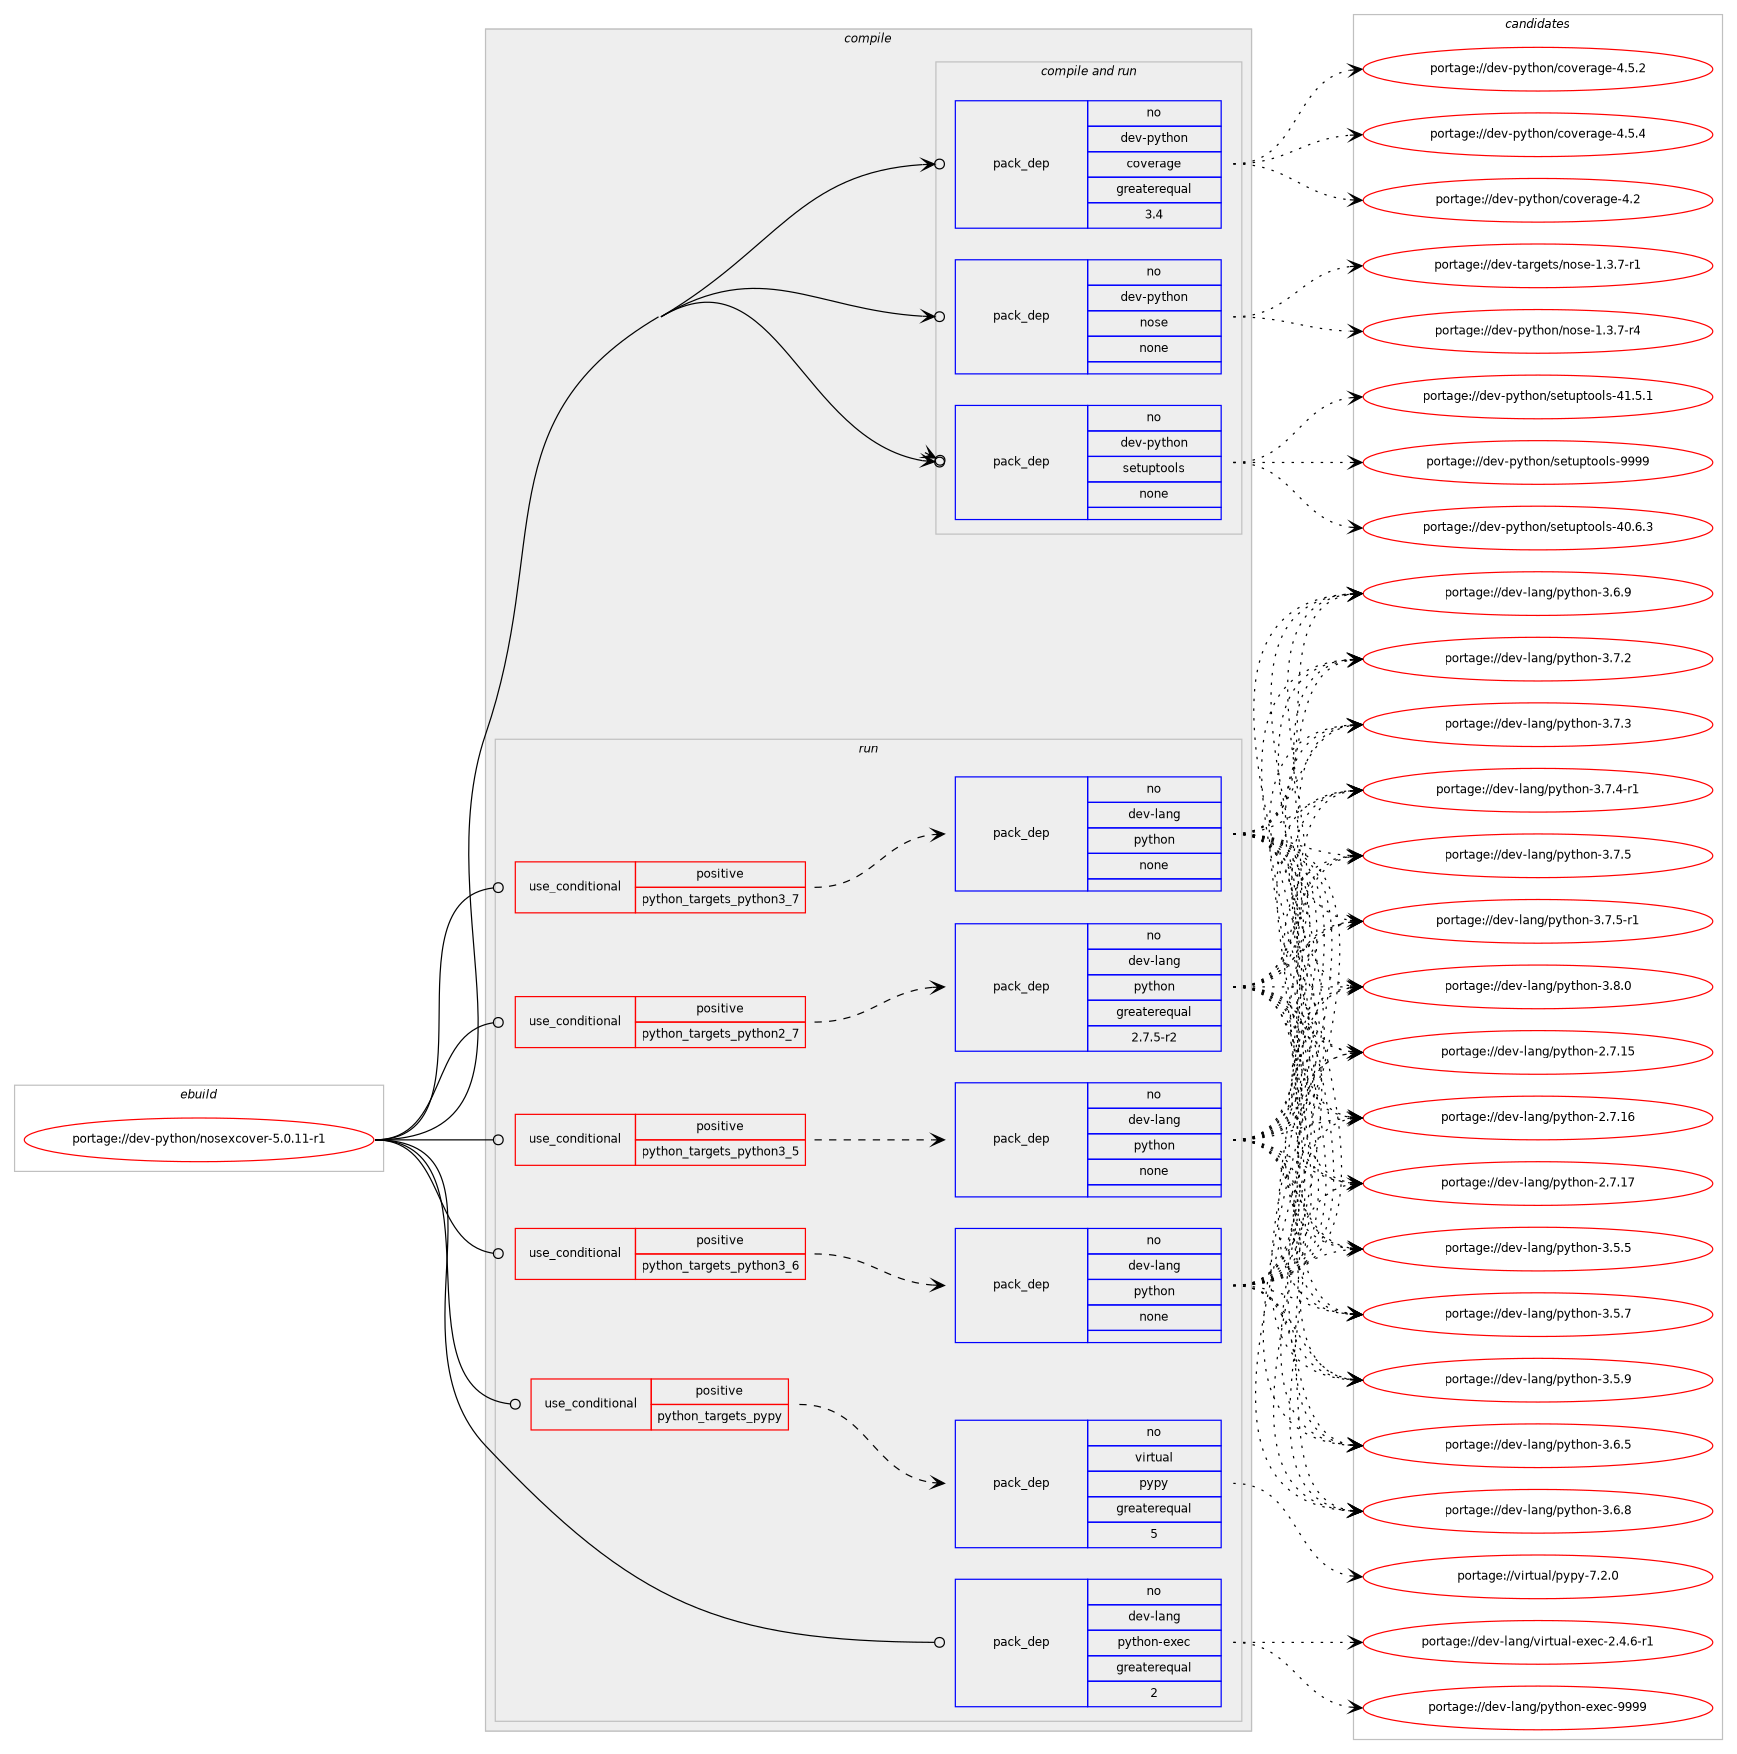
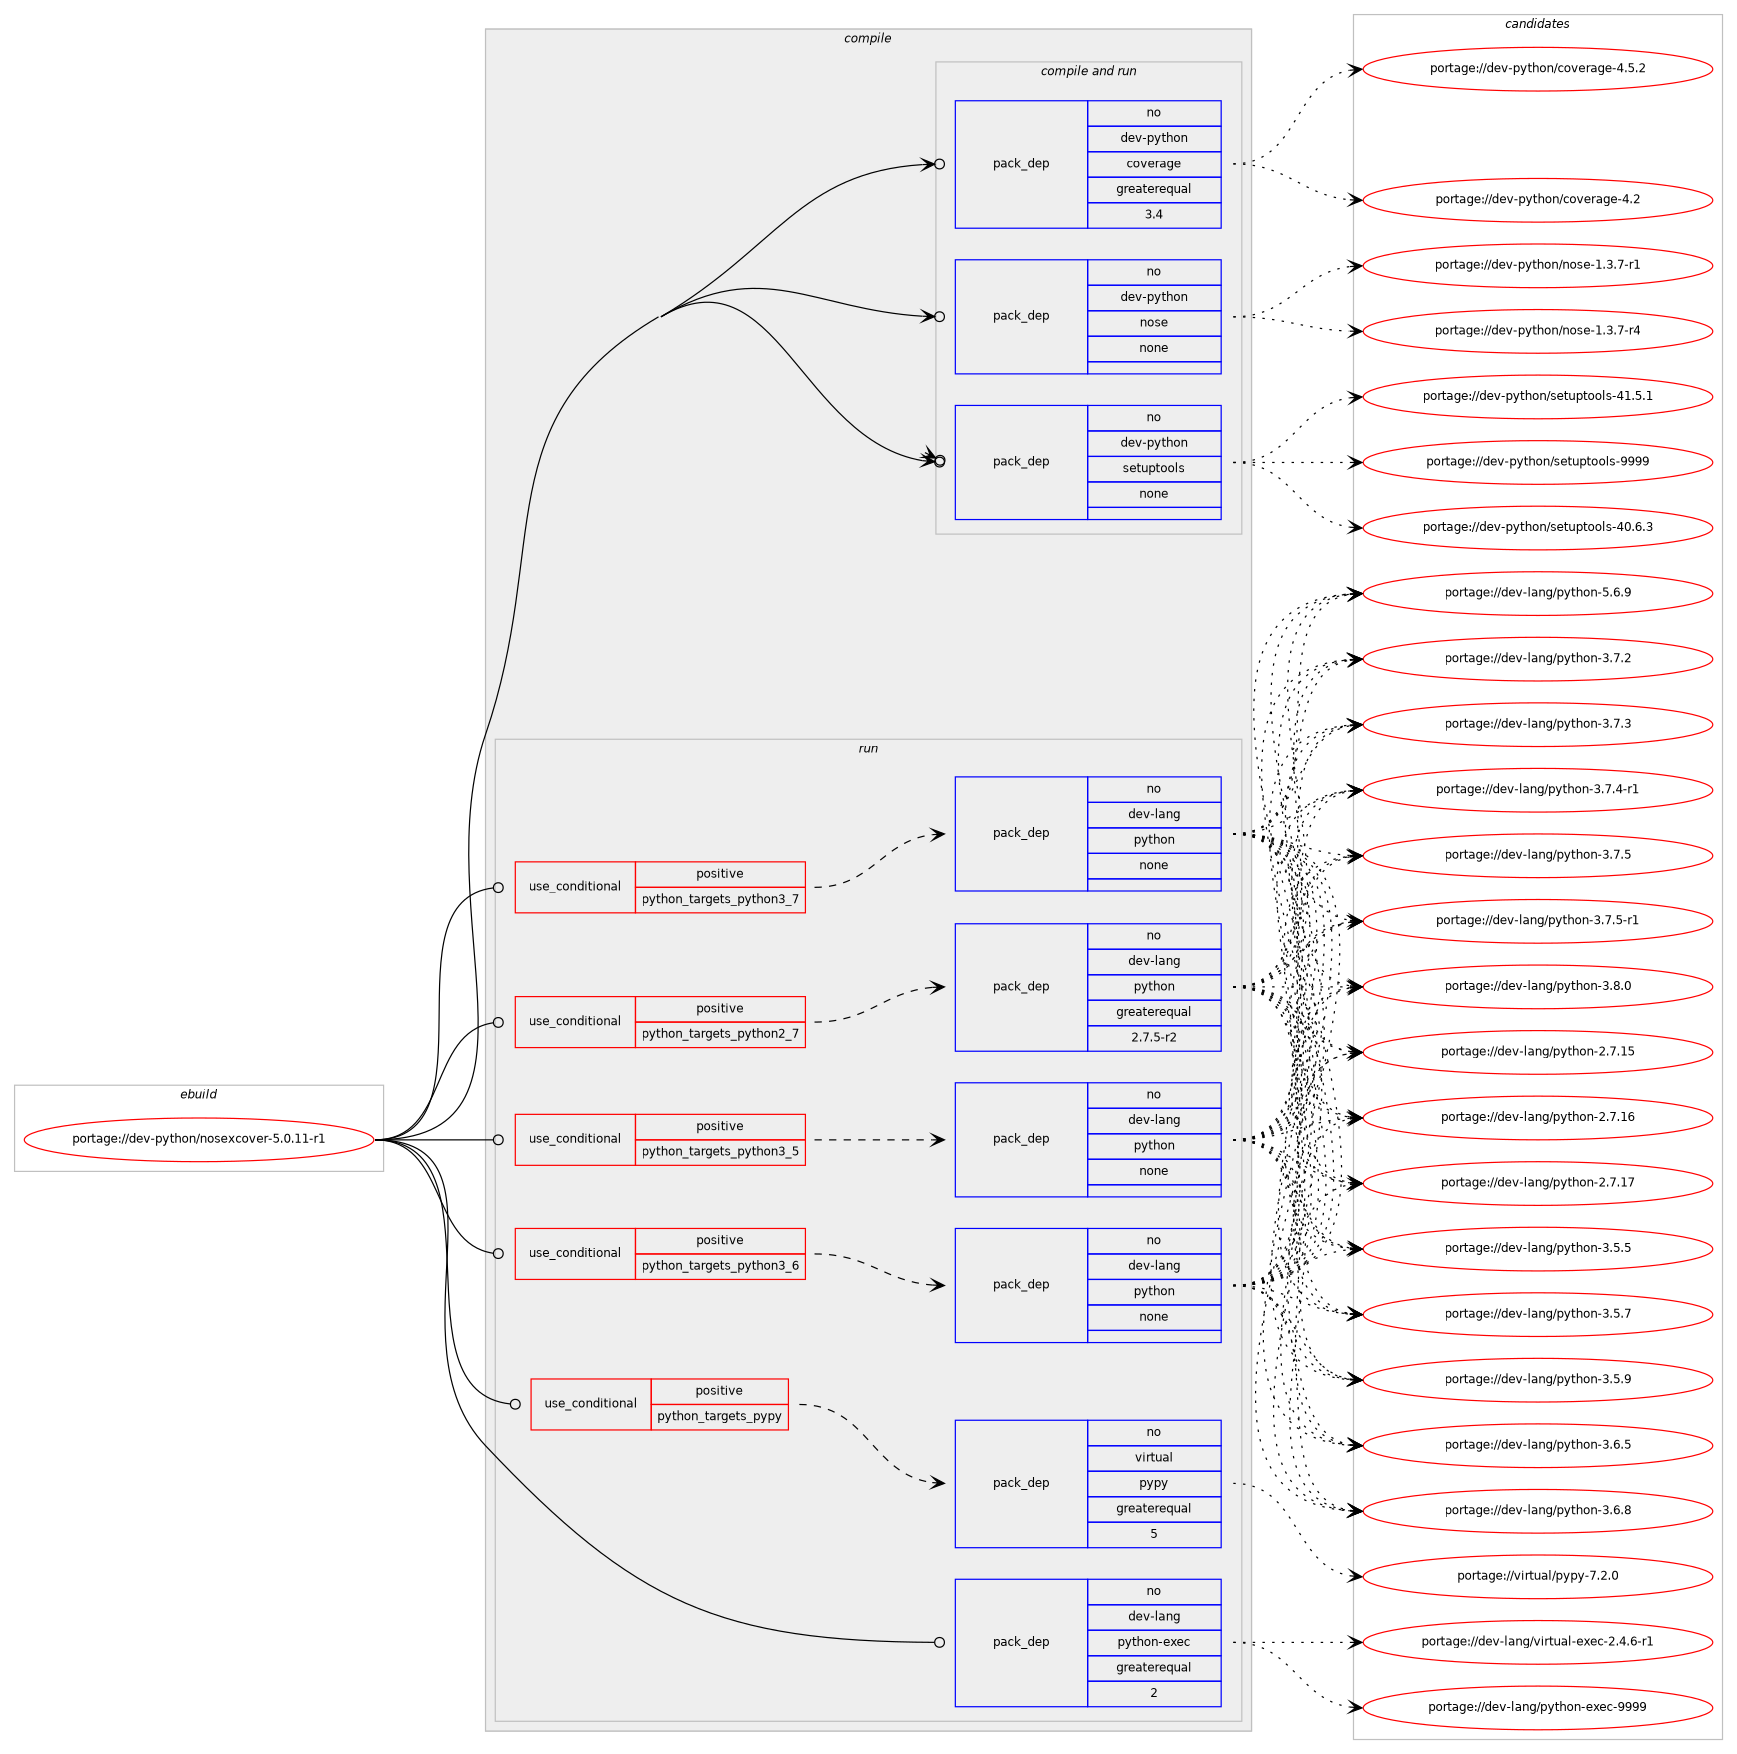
node "portage://dev-python/coverage-4.5.4": removed
node "portage://dev-targets/nose-1.3.7-r1": label "portage://dev-targets/nose-1.3.7-r1" -> "portage://dev-python/nose-1.3.7-r1"
node "portage://dev-lang/python-3.6.9": label "portage://dev-lang/python-3.6.9" -> "portage://dev-lang/python-5.6.9"
